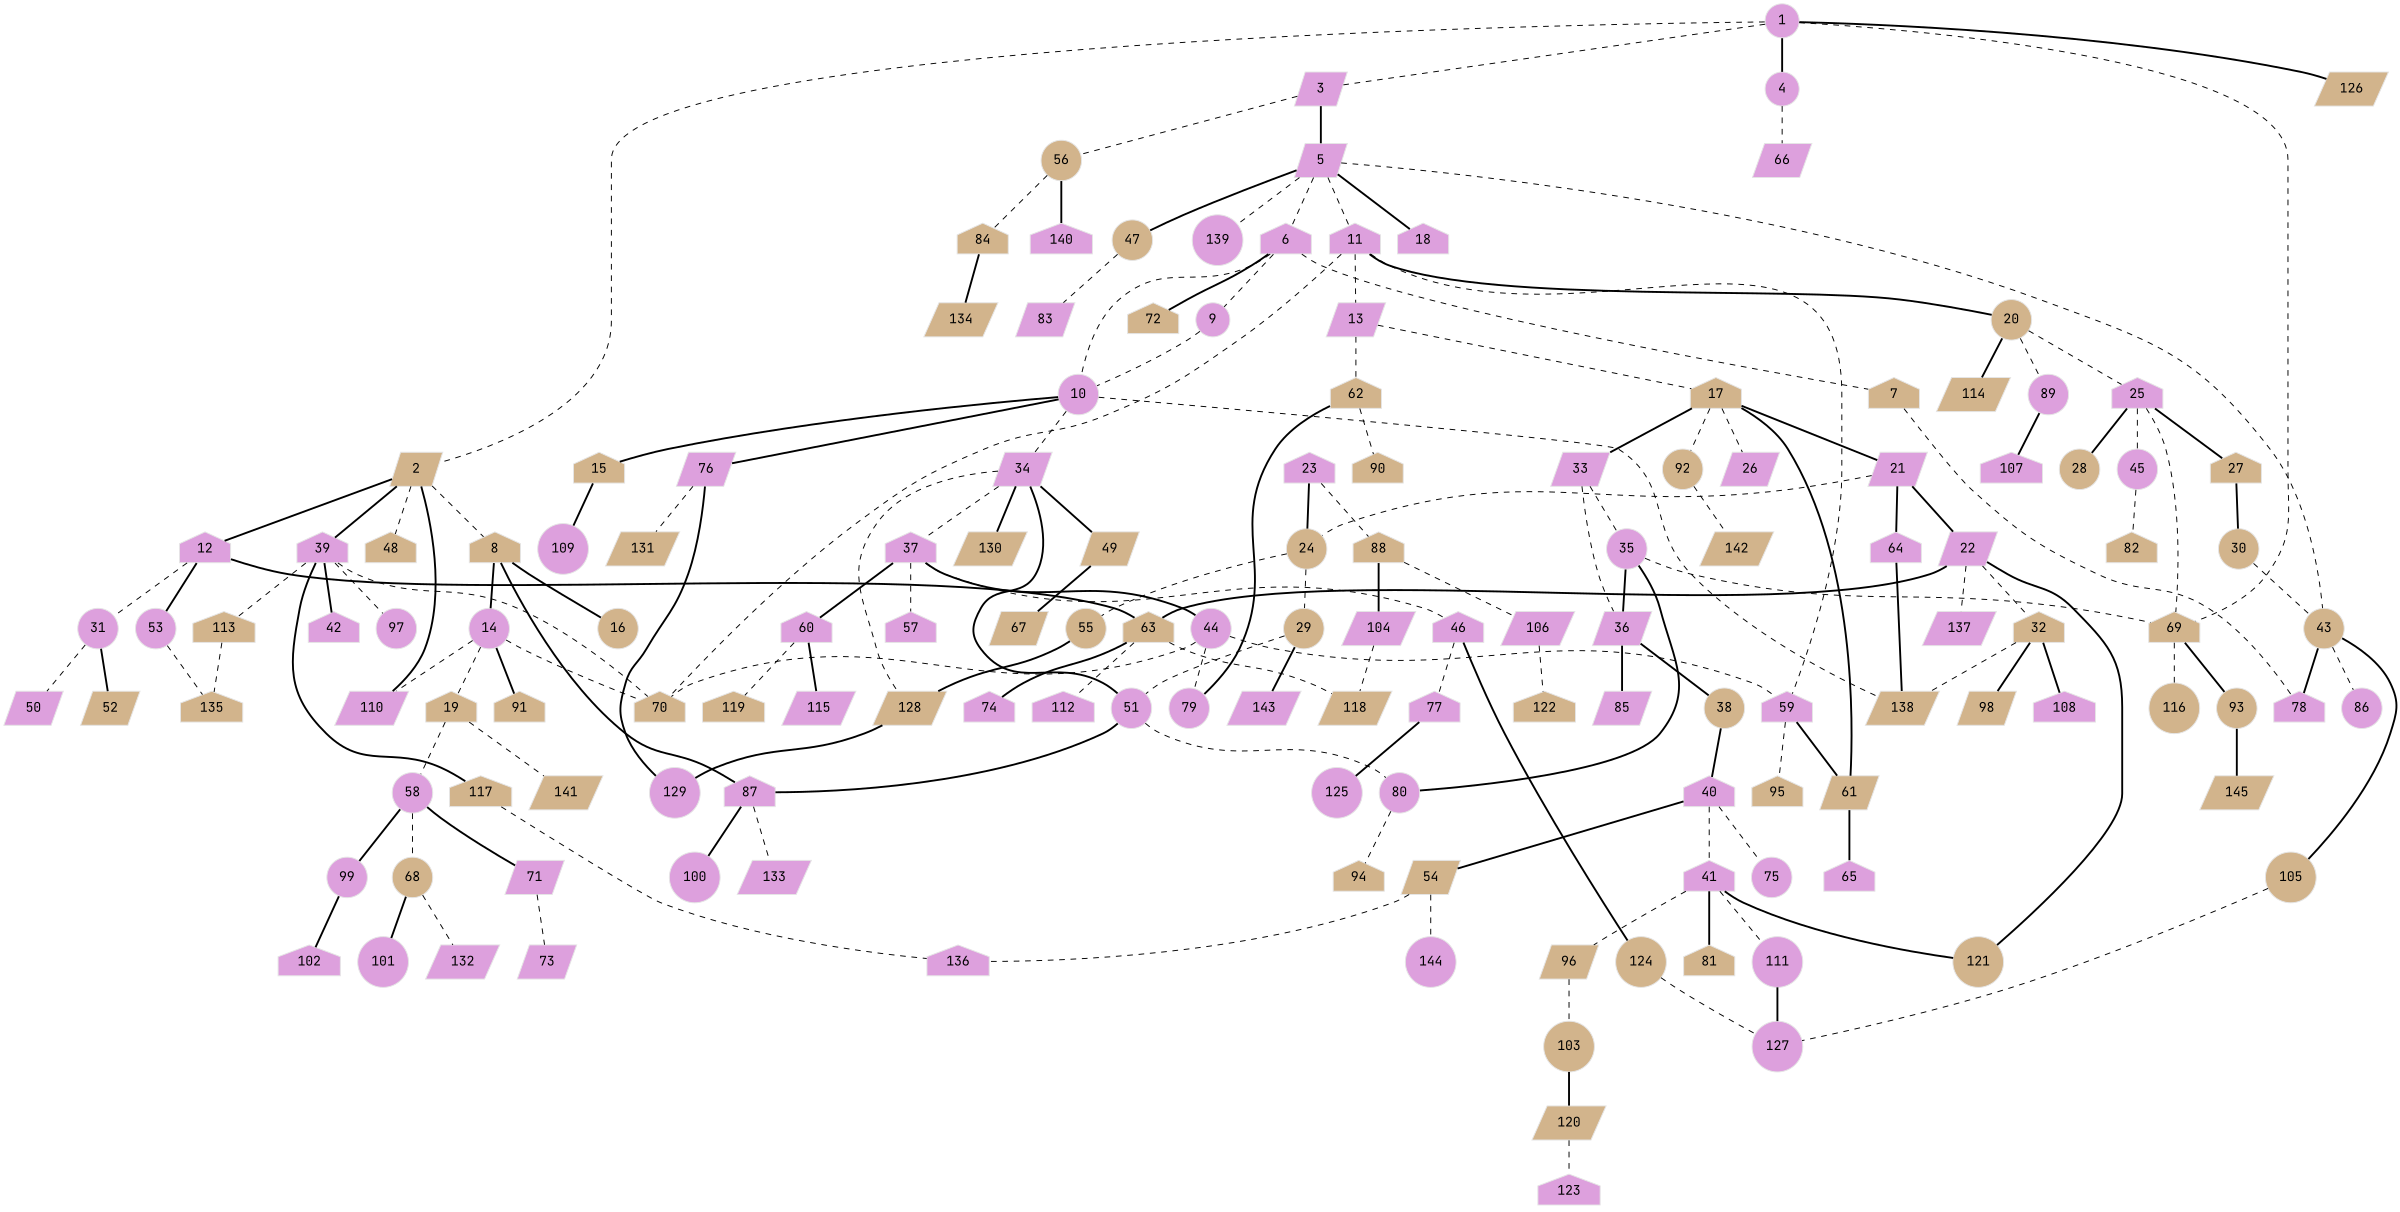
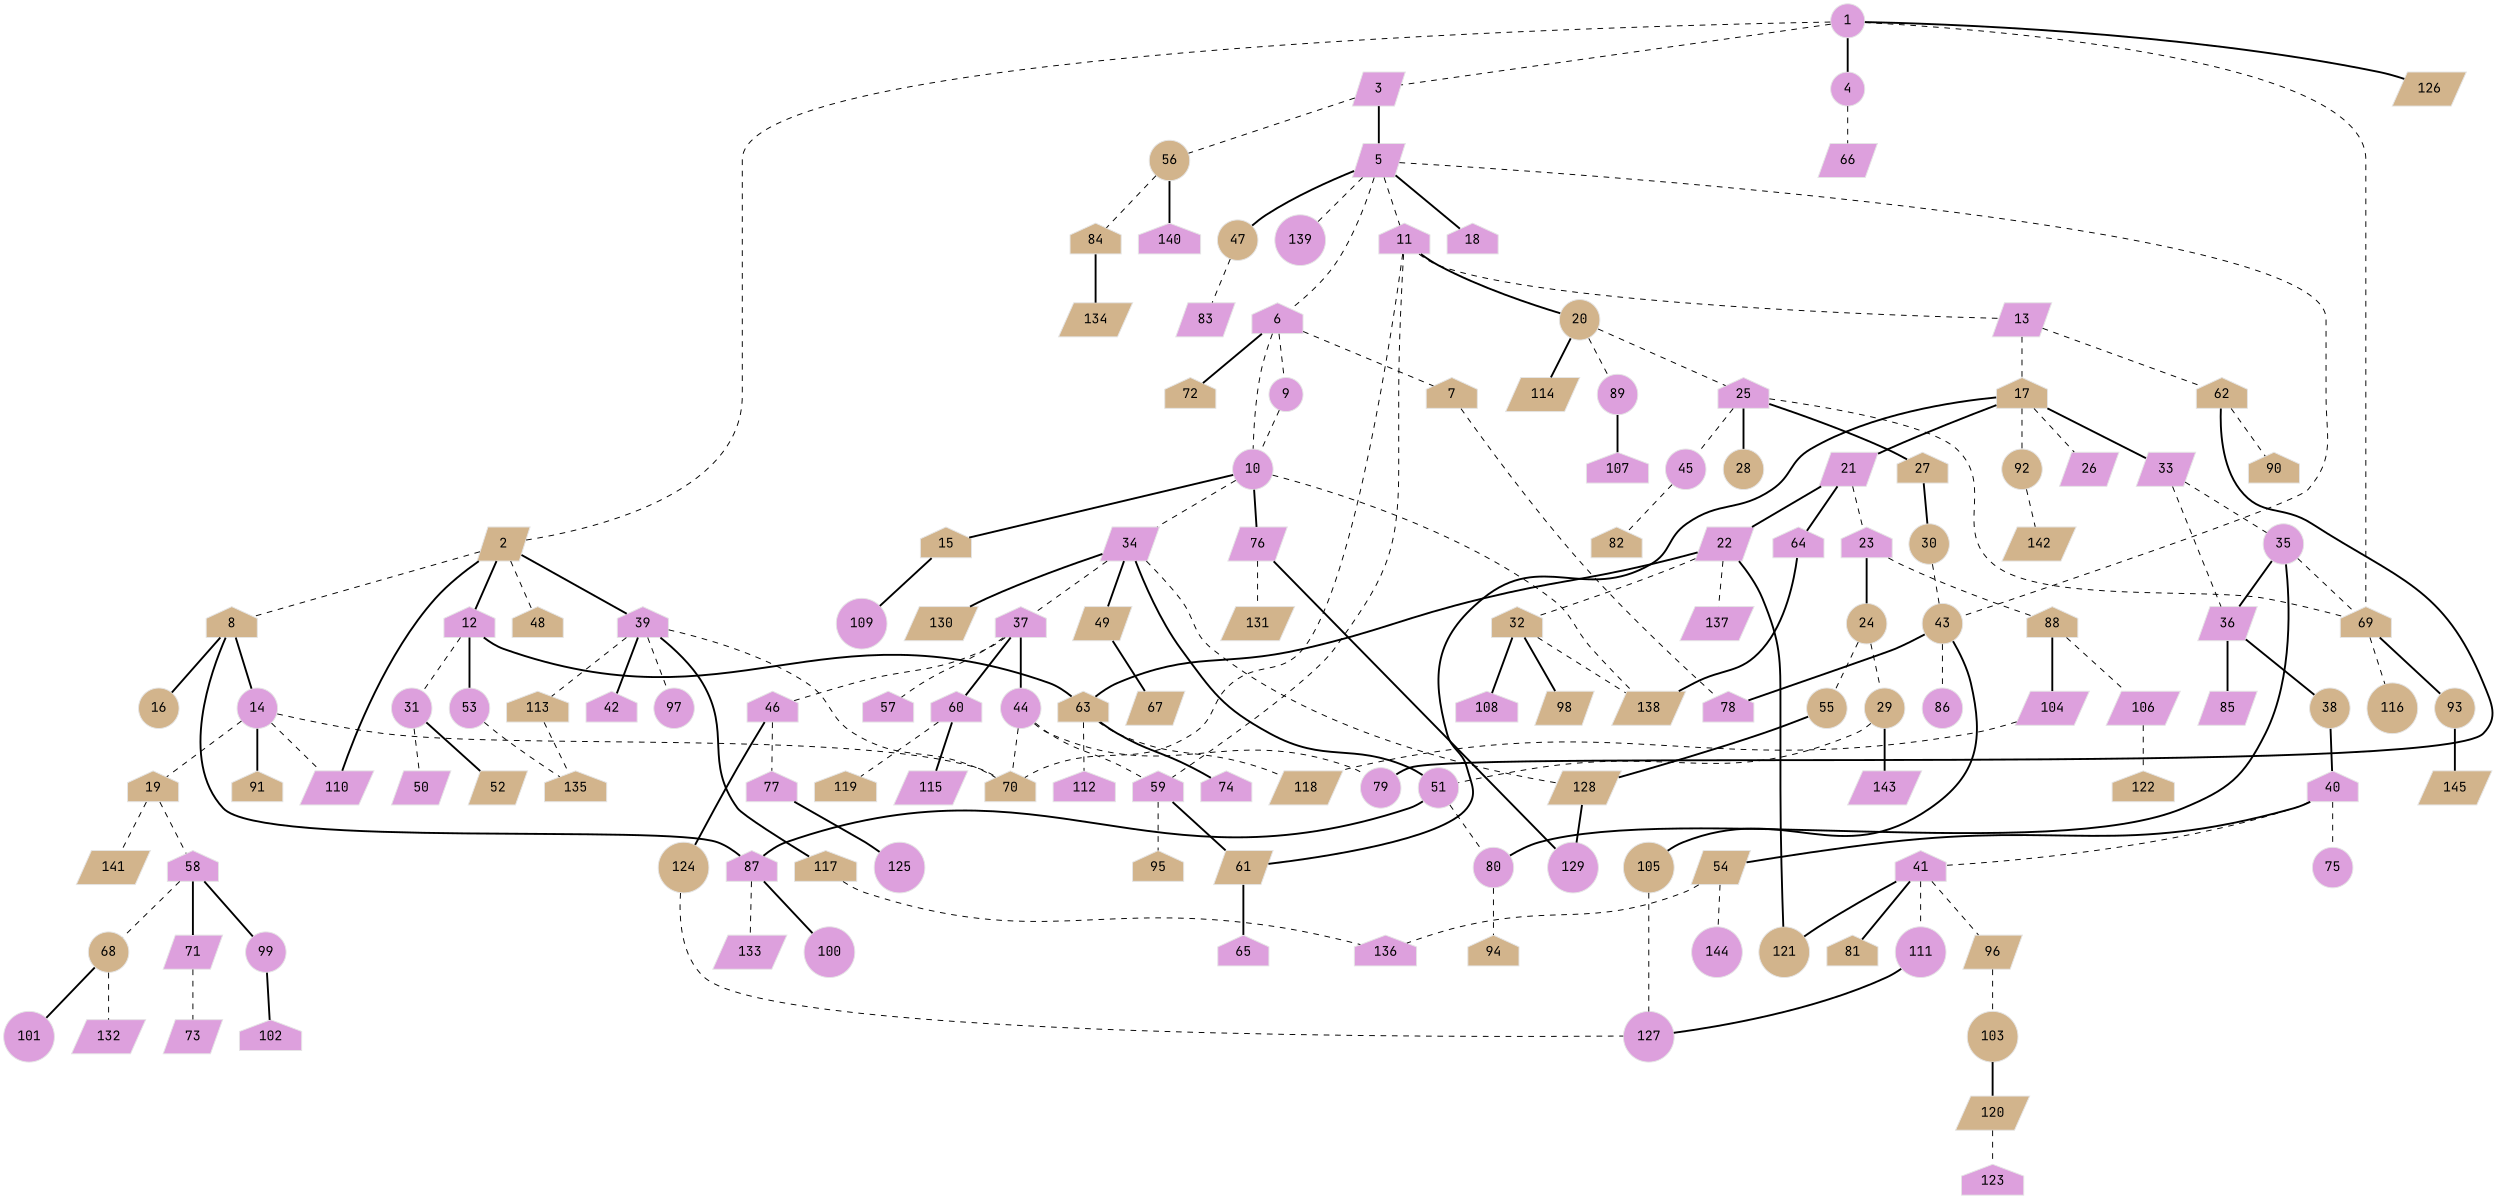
edge "21" -- "24": now "21" -- "23"
node "58": shape circle -> house
